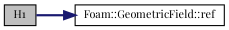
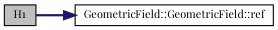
node "Foam::GeometricField::ref": label "Foam::GeometricField::ref" -> "GeometricField::GeometricField::ref"
